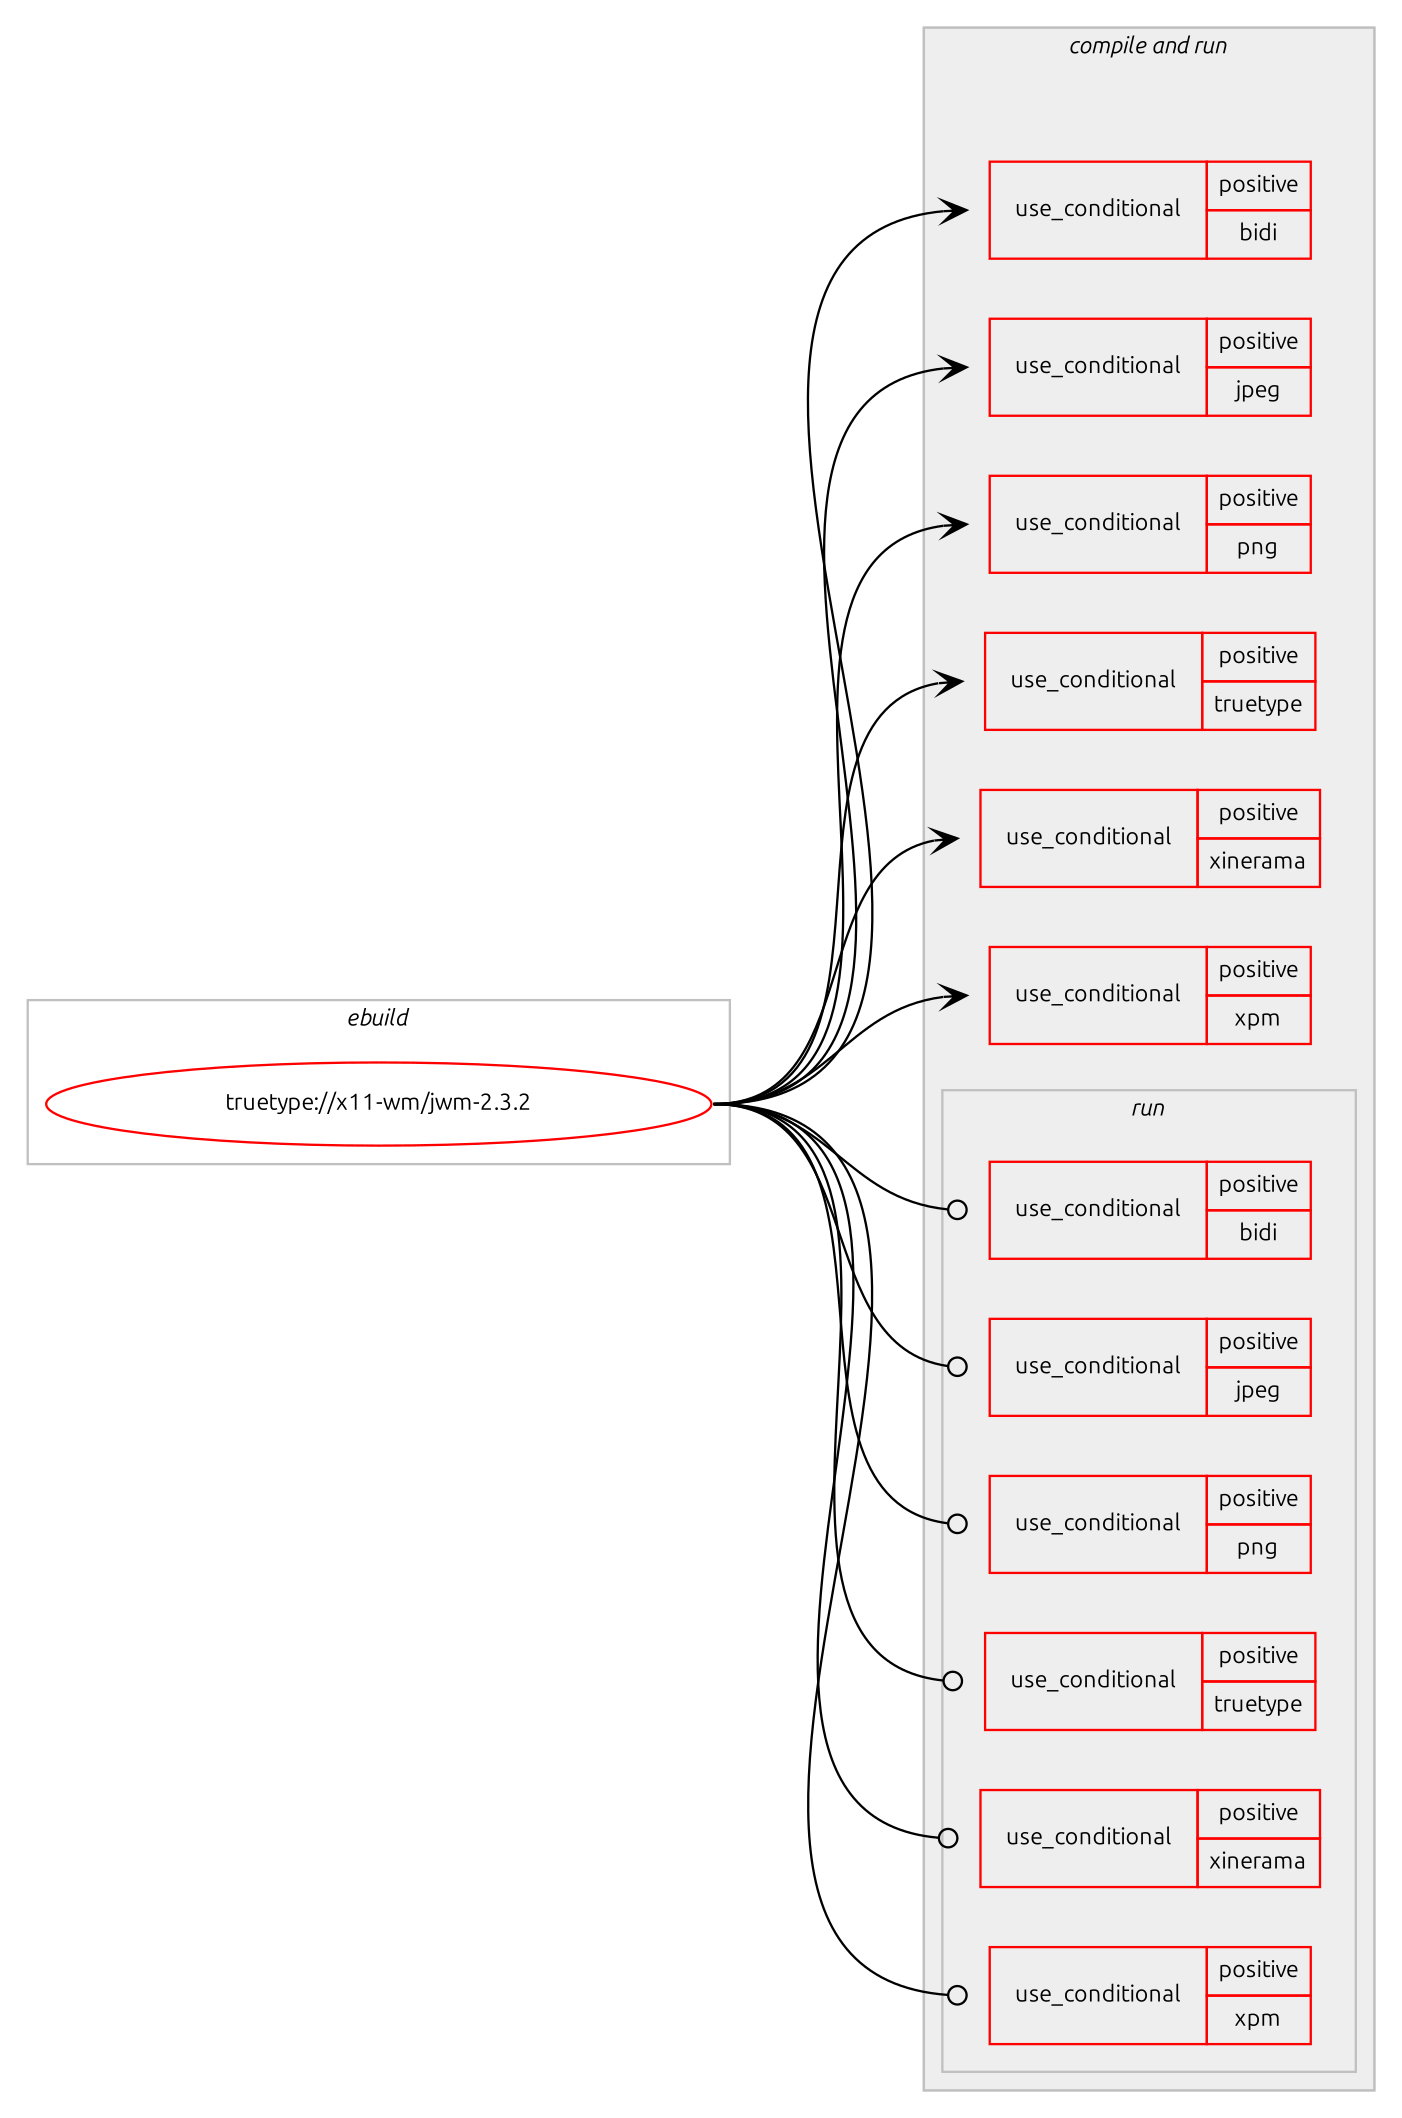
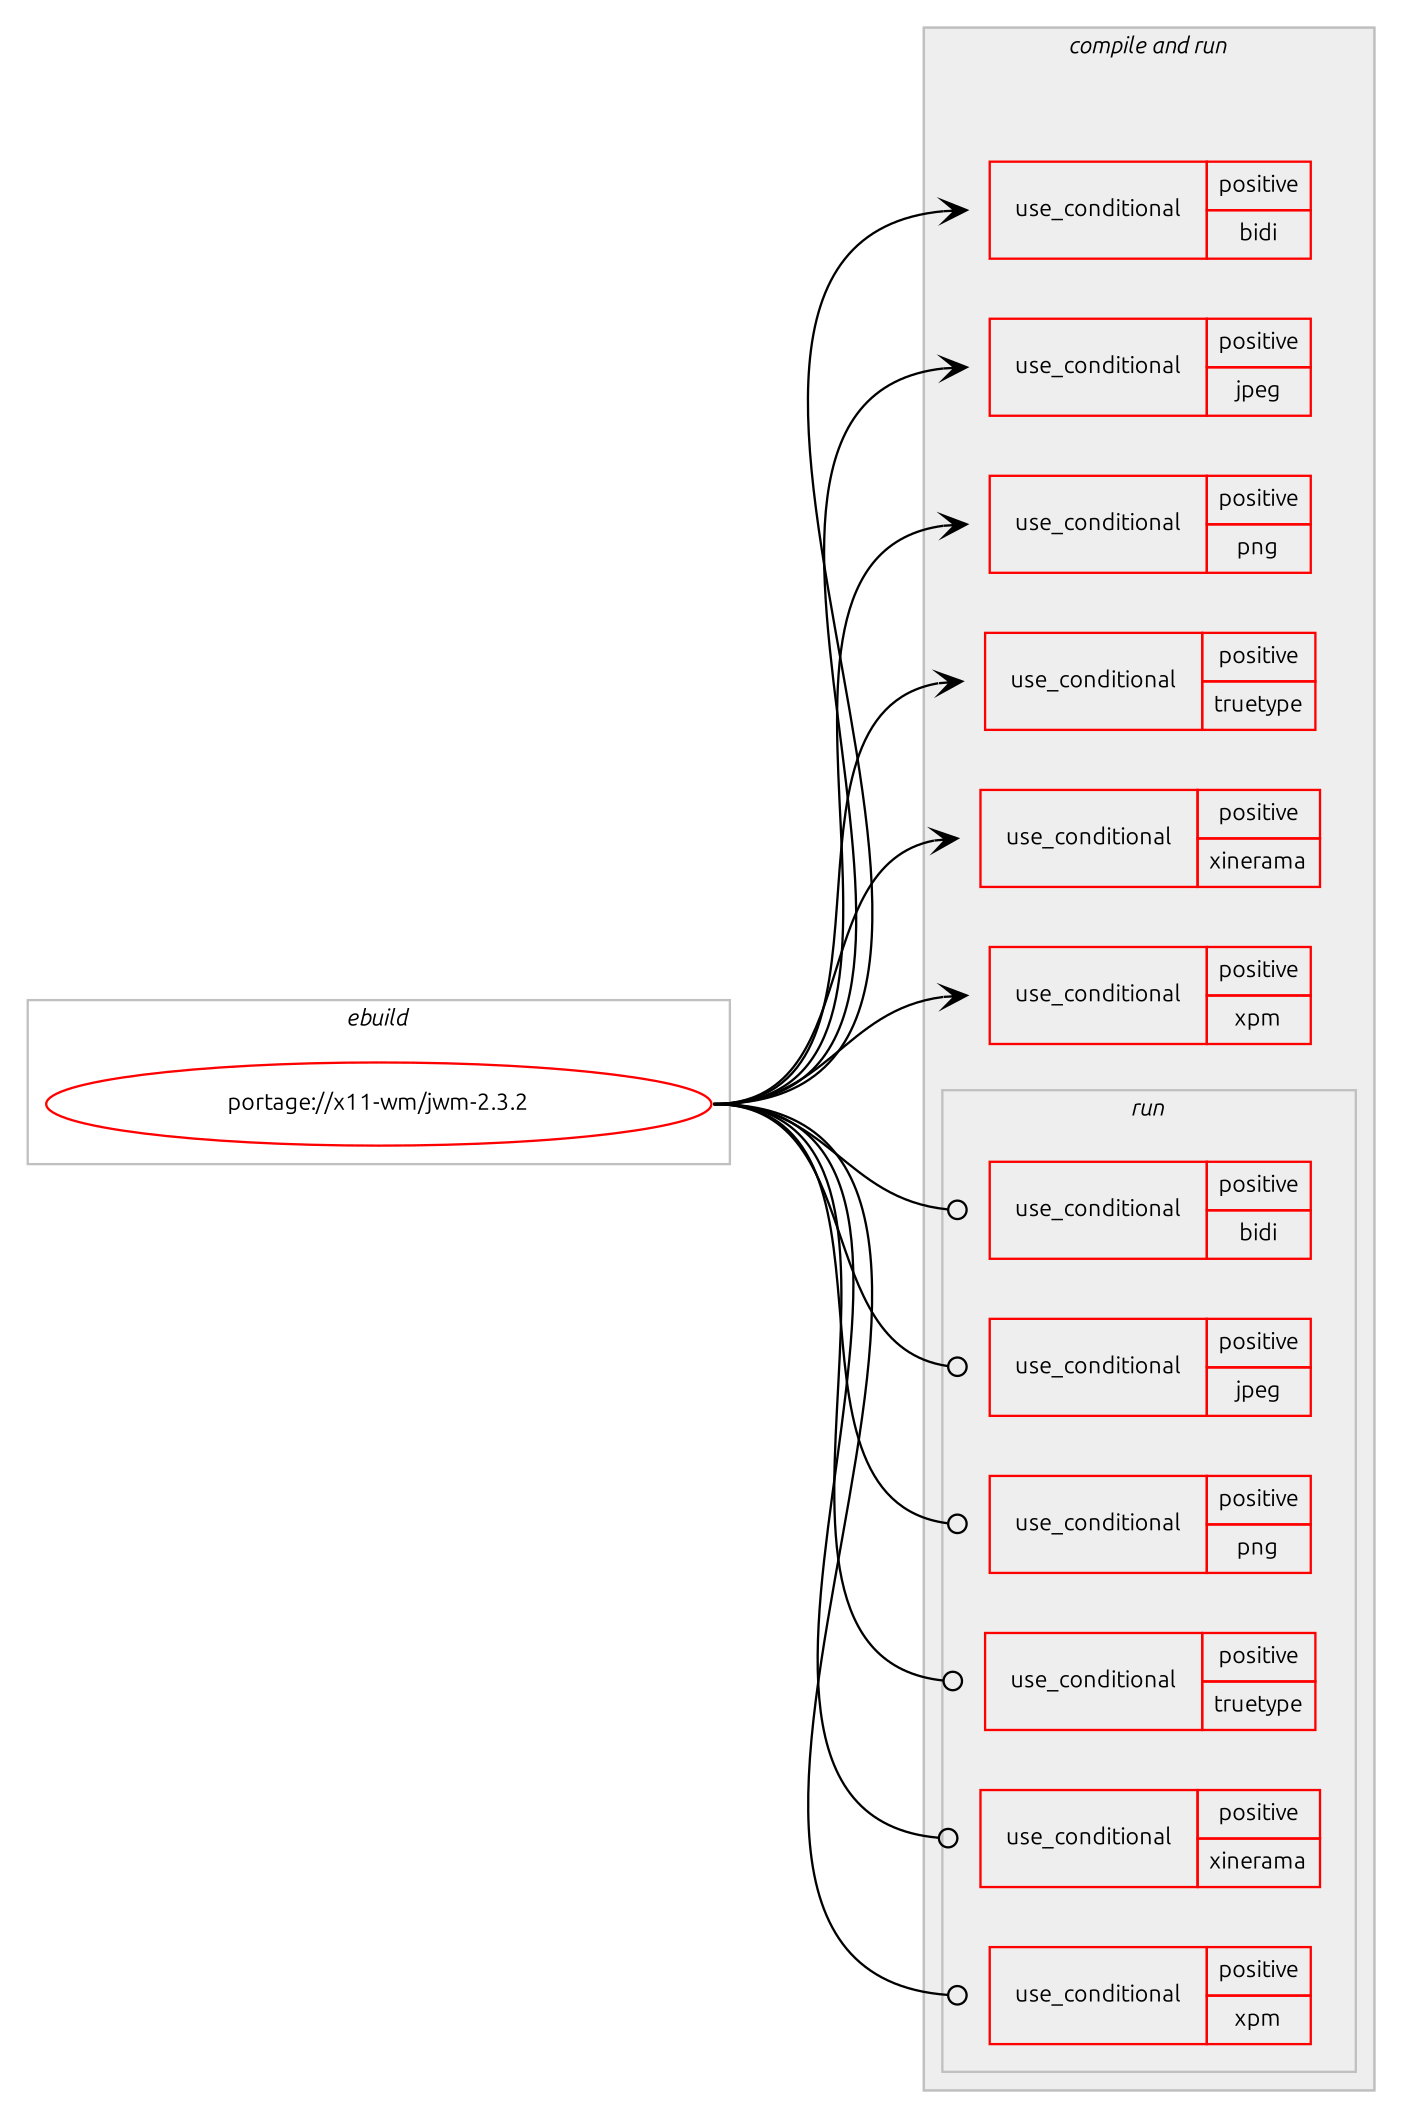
node "truetype://x11-wm/jwm-2.3.2": label "truetype://x11-wm/jwm-2.3.2" -> "portage://x11-wm/jwm-2.3.2"
